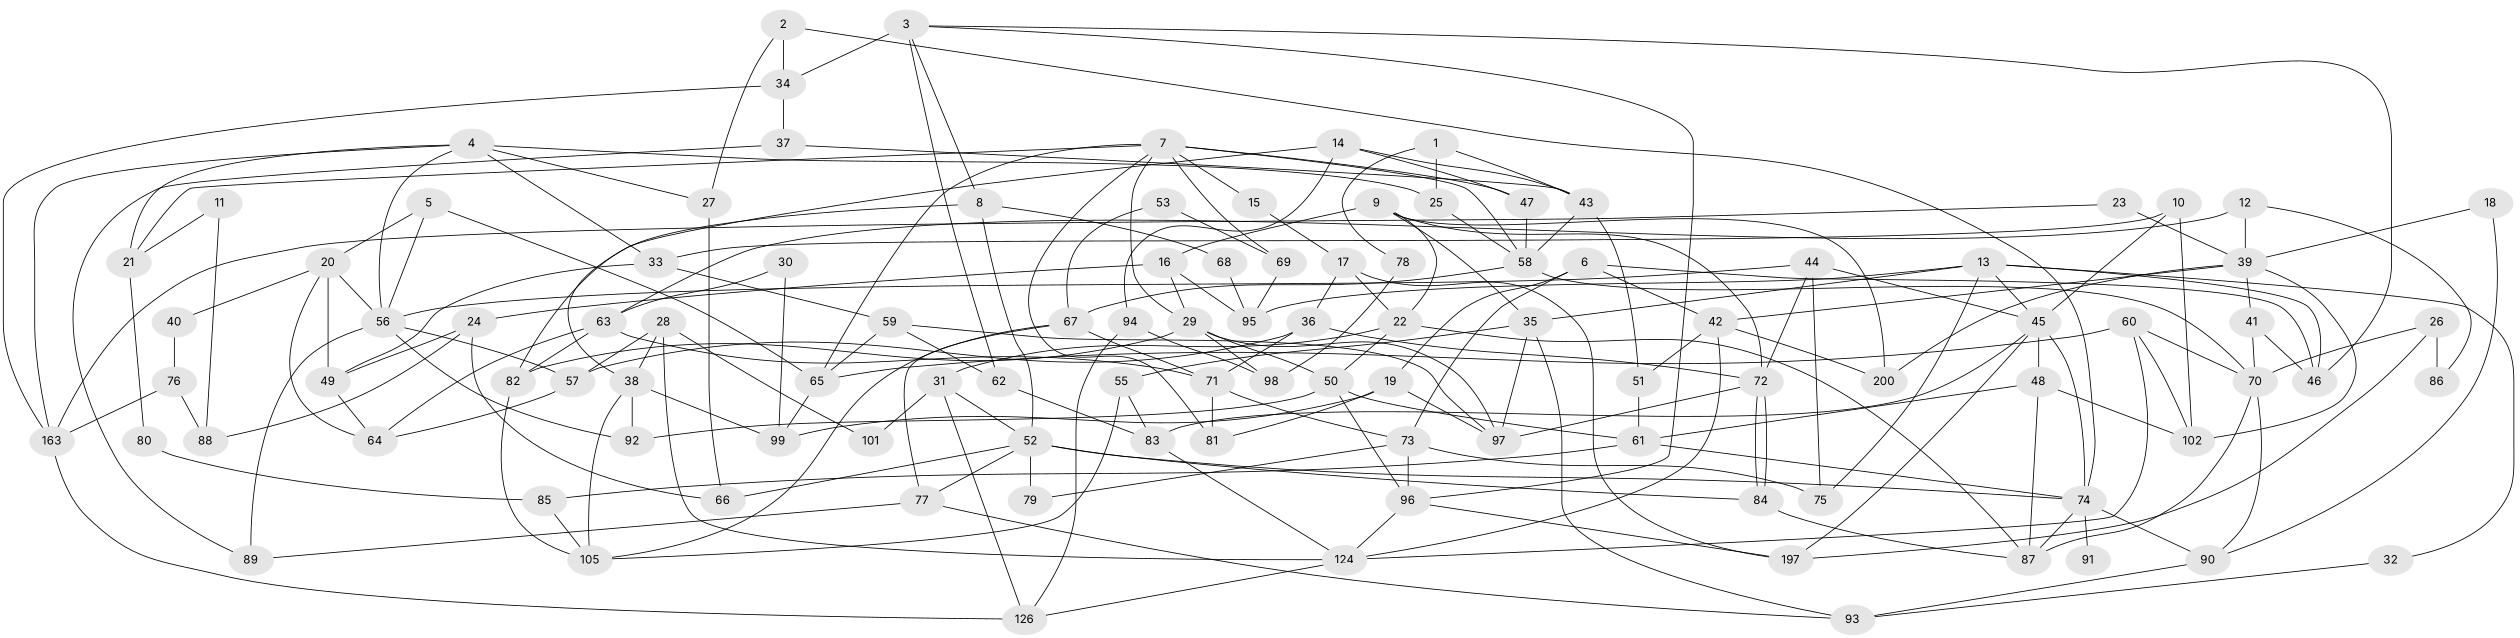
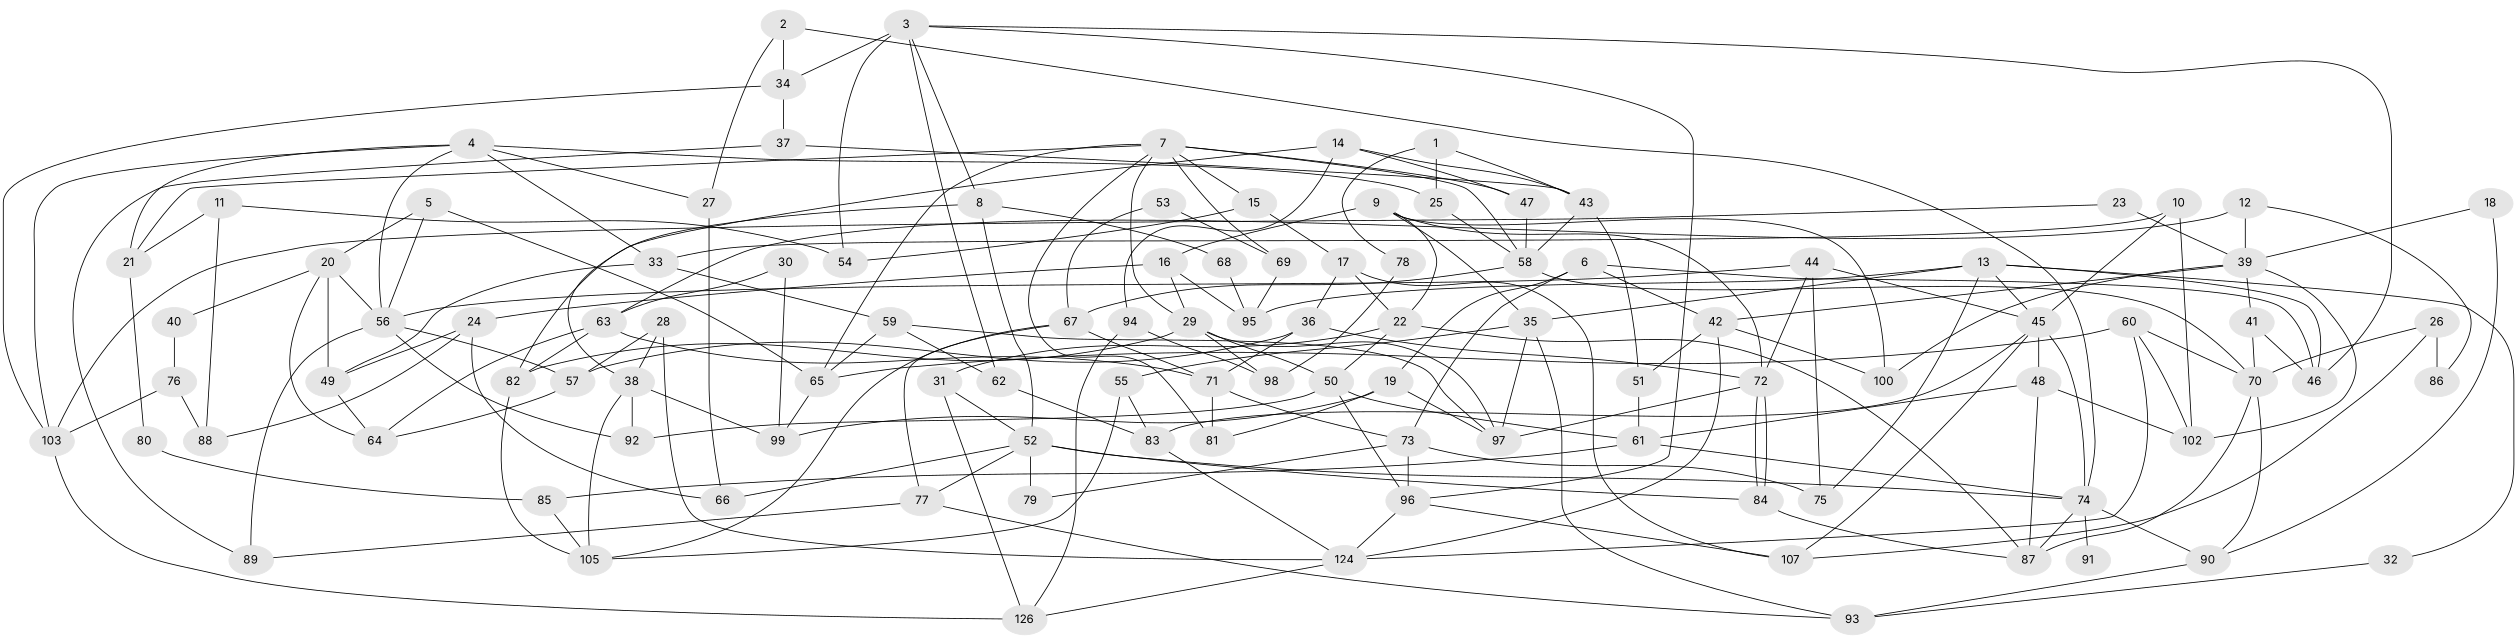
node "54": added
node "200": label "200" -> "100"
node "163": label "163" -> "103"
node "101": removed
node "197": label "197" -> "107"
